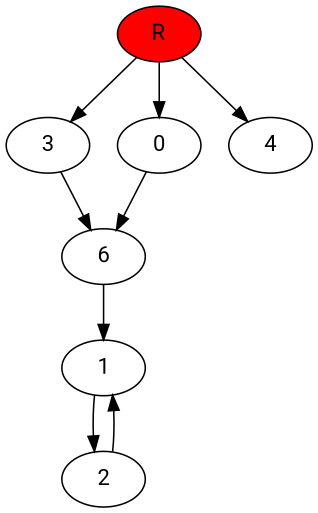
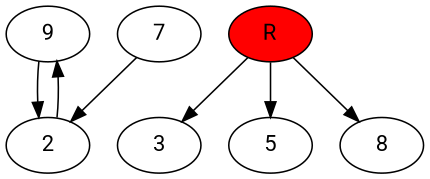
node "7": added
node "0": label "0" -> "5"
node "4": label "4" -> "8"
node "6": removed
node "1": label "1" -> "9"
